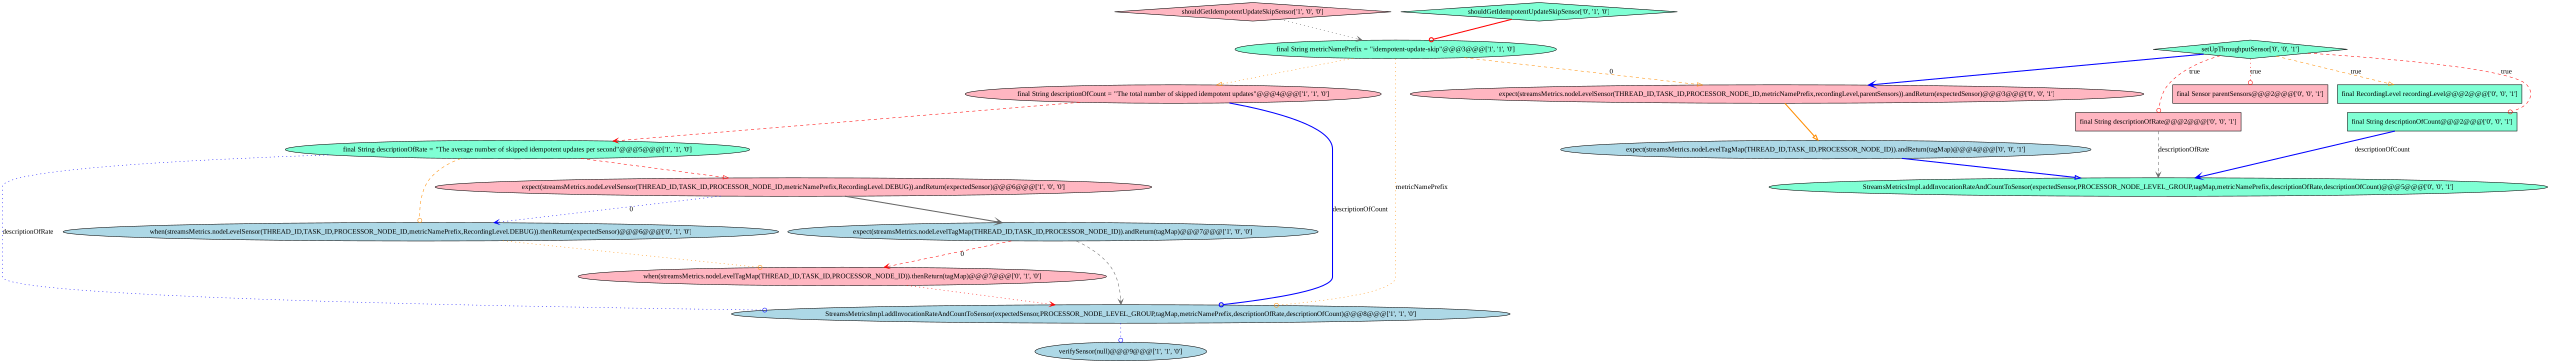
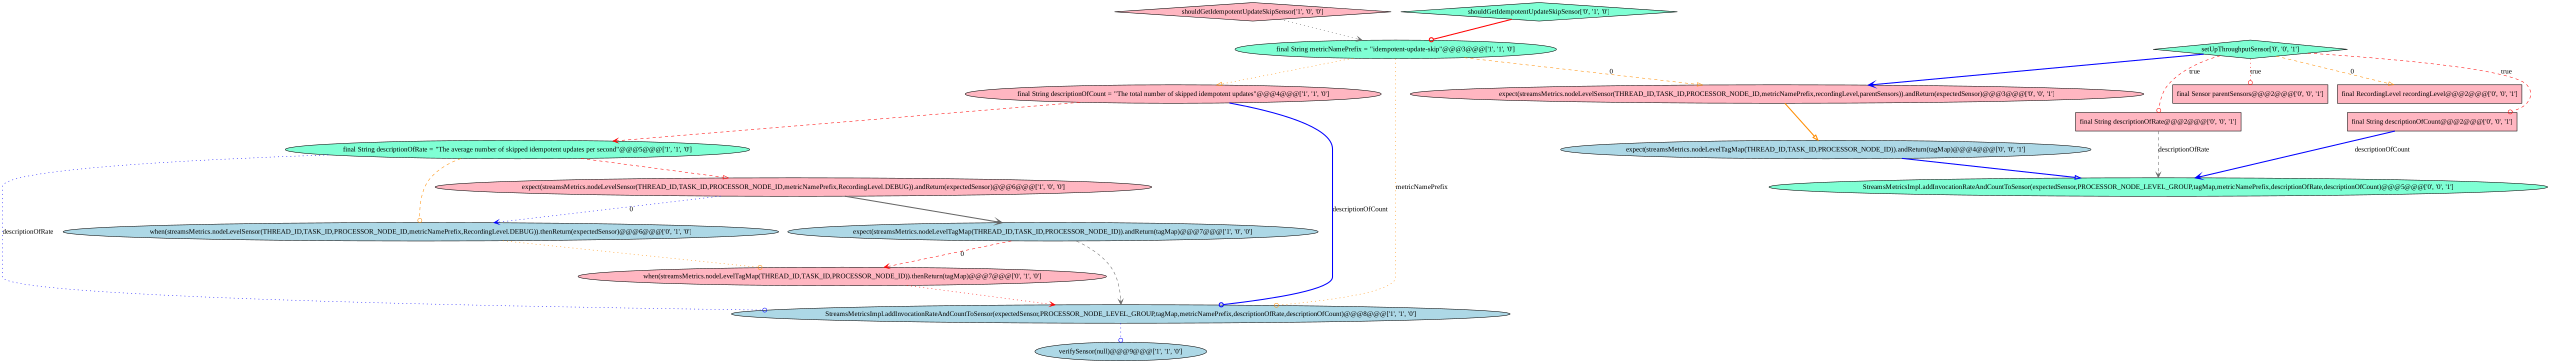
edge "setUpThroughputSensor['0', '0', '1']" -> "final RecordingLevel recordingLevel@@@2@@@['0', '0', '1']": label "true" -> "0"
node "final RecordingLevel recordingLevel@@@2@@@['0', '0', '1']": fillcolor aquamarine -> lightpink
node "final String descriptionOfCount@@@2@@@['0', '0', '1']": fillcolor aquamarine -> lightpink
